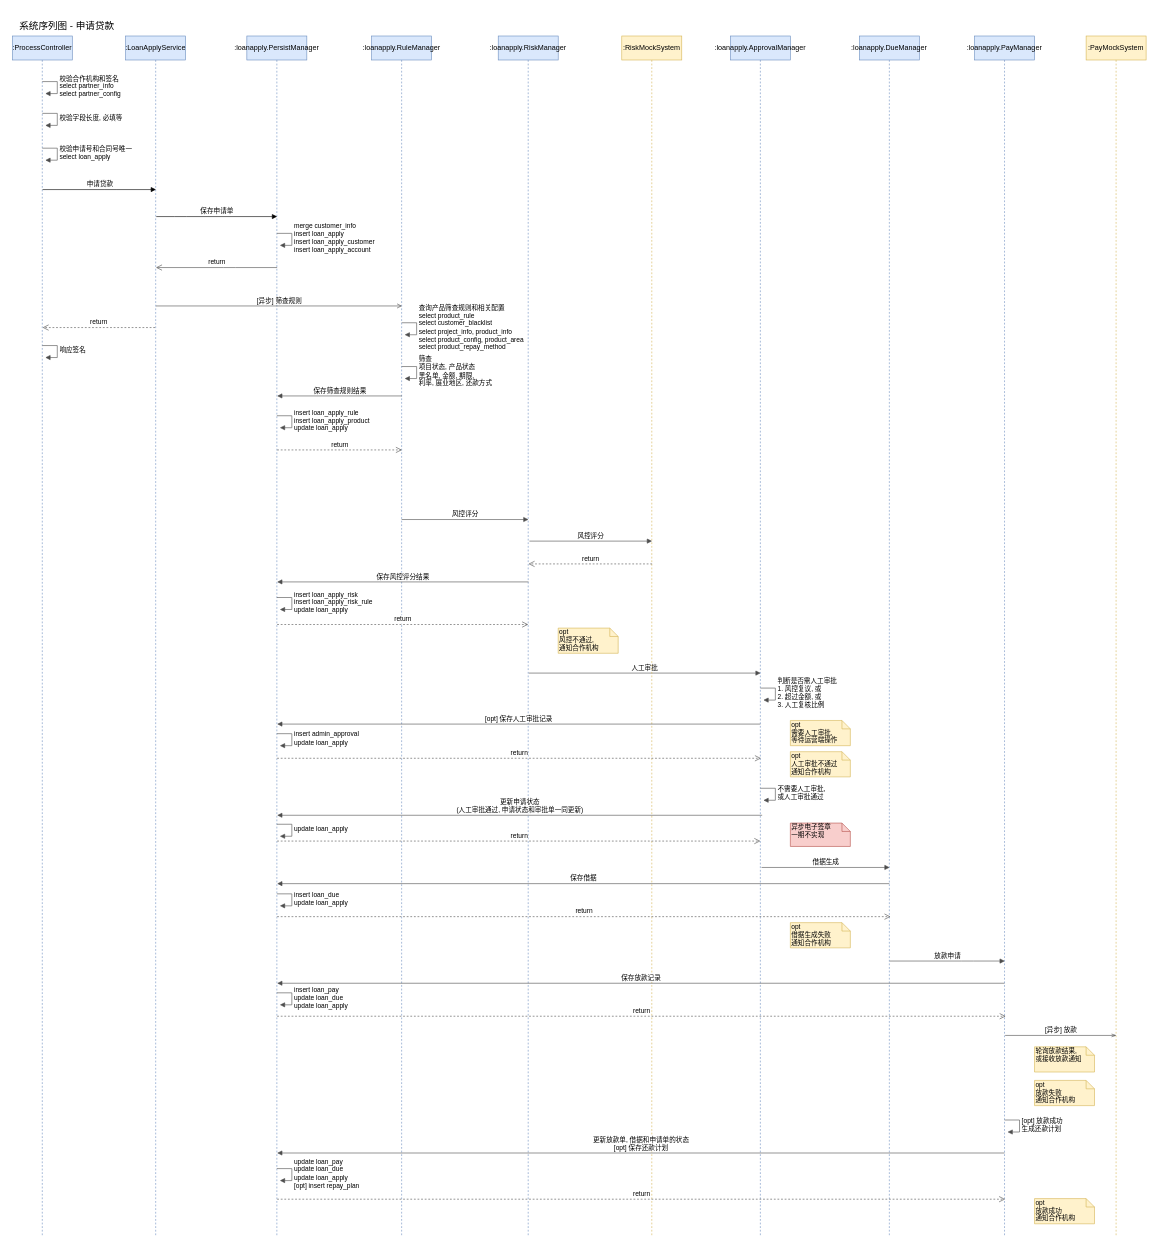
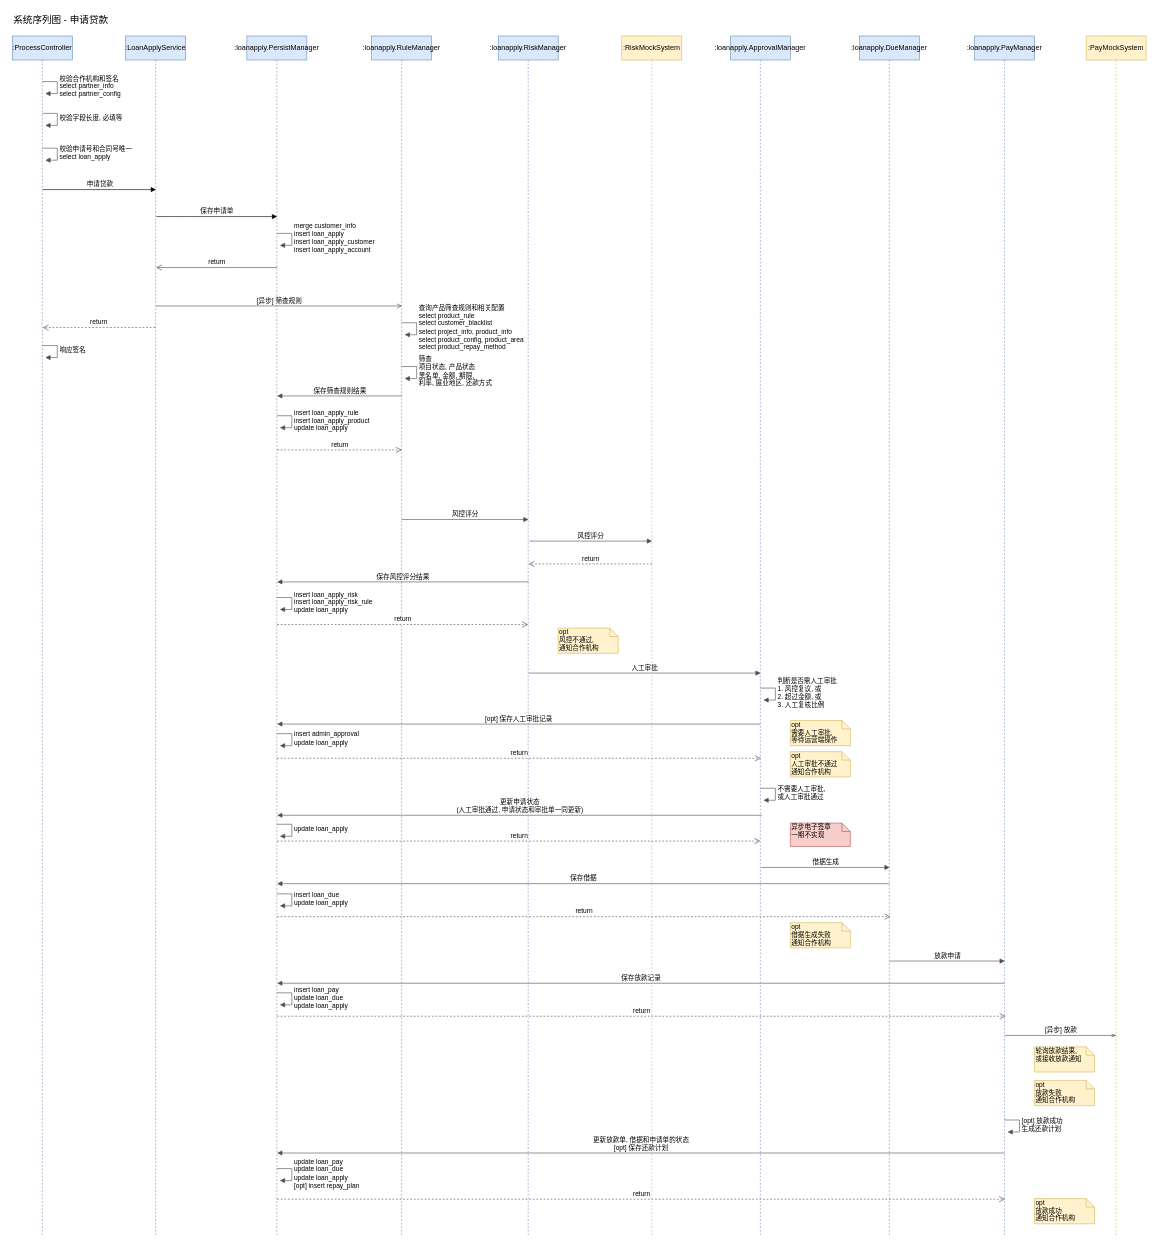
node "系统序列图 - 申请贷款": moved (69, 24) -> (63, 18)
